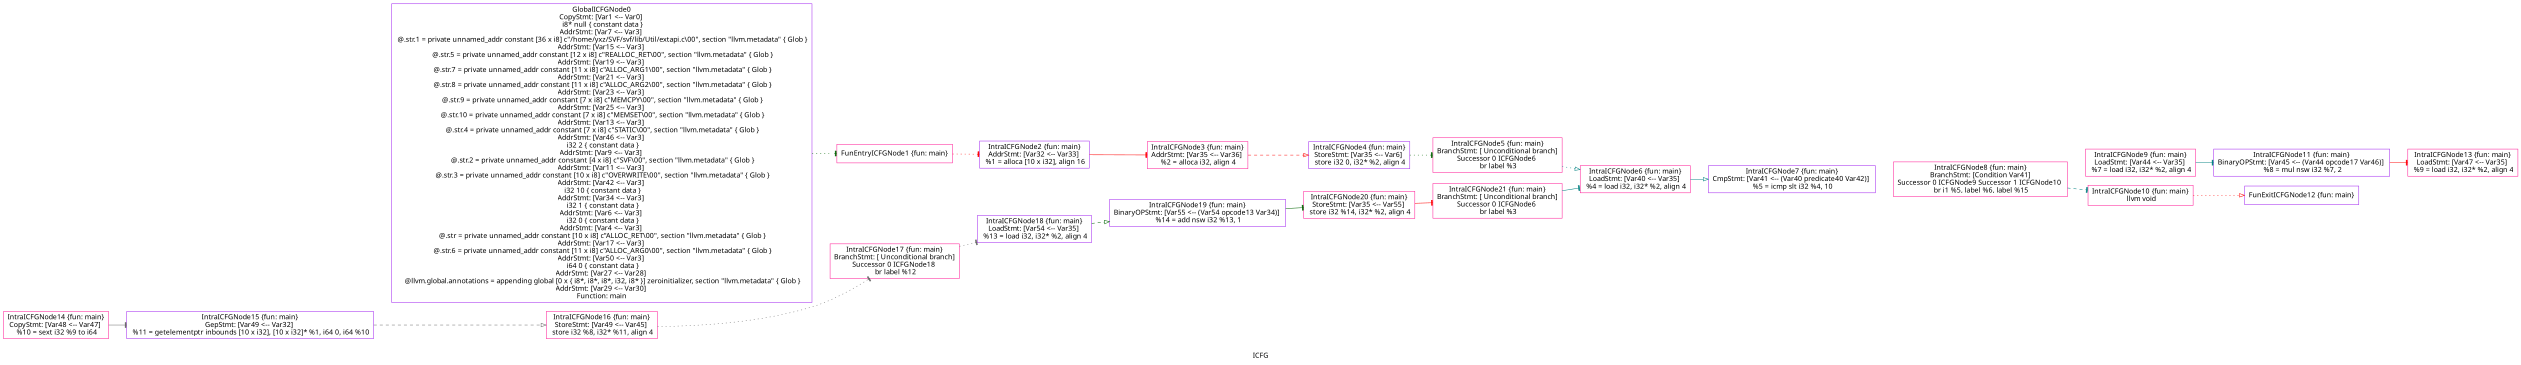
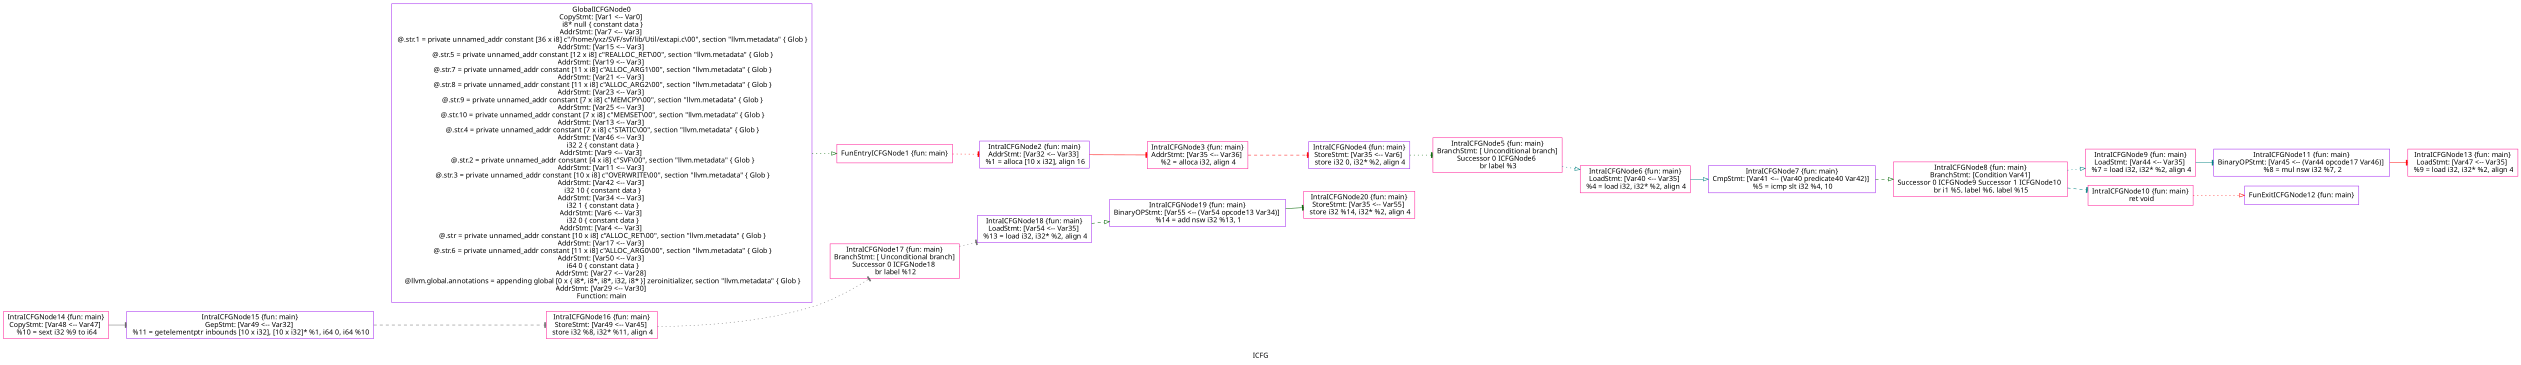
edge "GlobalICFGNode0" -> "FunEntryICFGNode1 {fun: main}": arrowhead tee -> onormal
edge "IntraICFGNode3 {fun: main}" -> "IntraICFGNode4 {fun: main}": arrowhead onormal -> tee
edge "IntraICFGNode8 {fun: main}" -> "IntraICFGNode9 {fun: main}": added
edge "IntraICFGNode7 {fun: main}" -> "IntraICFGNode8 {fun: main}": added
node "IntraICFGNode10 {fun: main}": text "llvm void" -> "ret void"
node "IntraICFGNode21 {fun: main}": removed
edge "IntraICFGNode15 {fun: main}" -> "IntraICFGNode16 {fun: main}": arrowhead onormal -> tee
